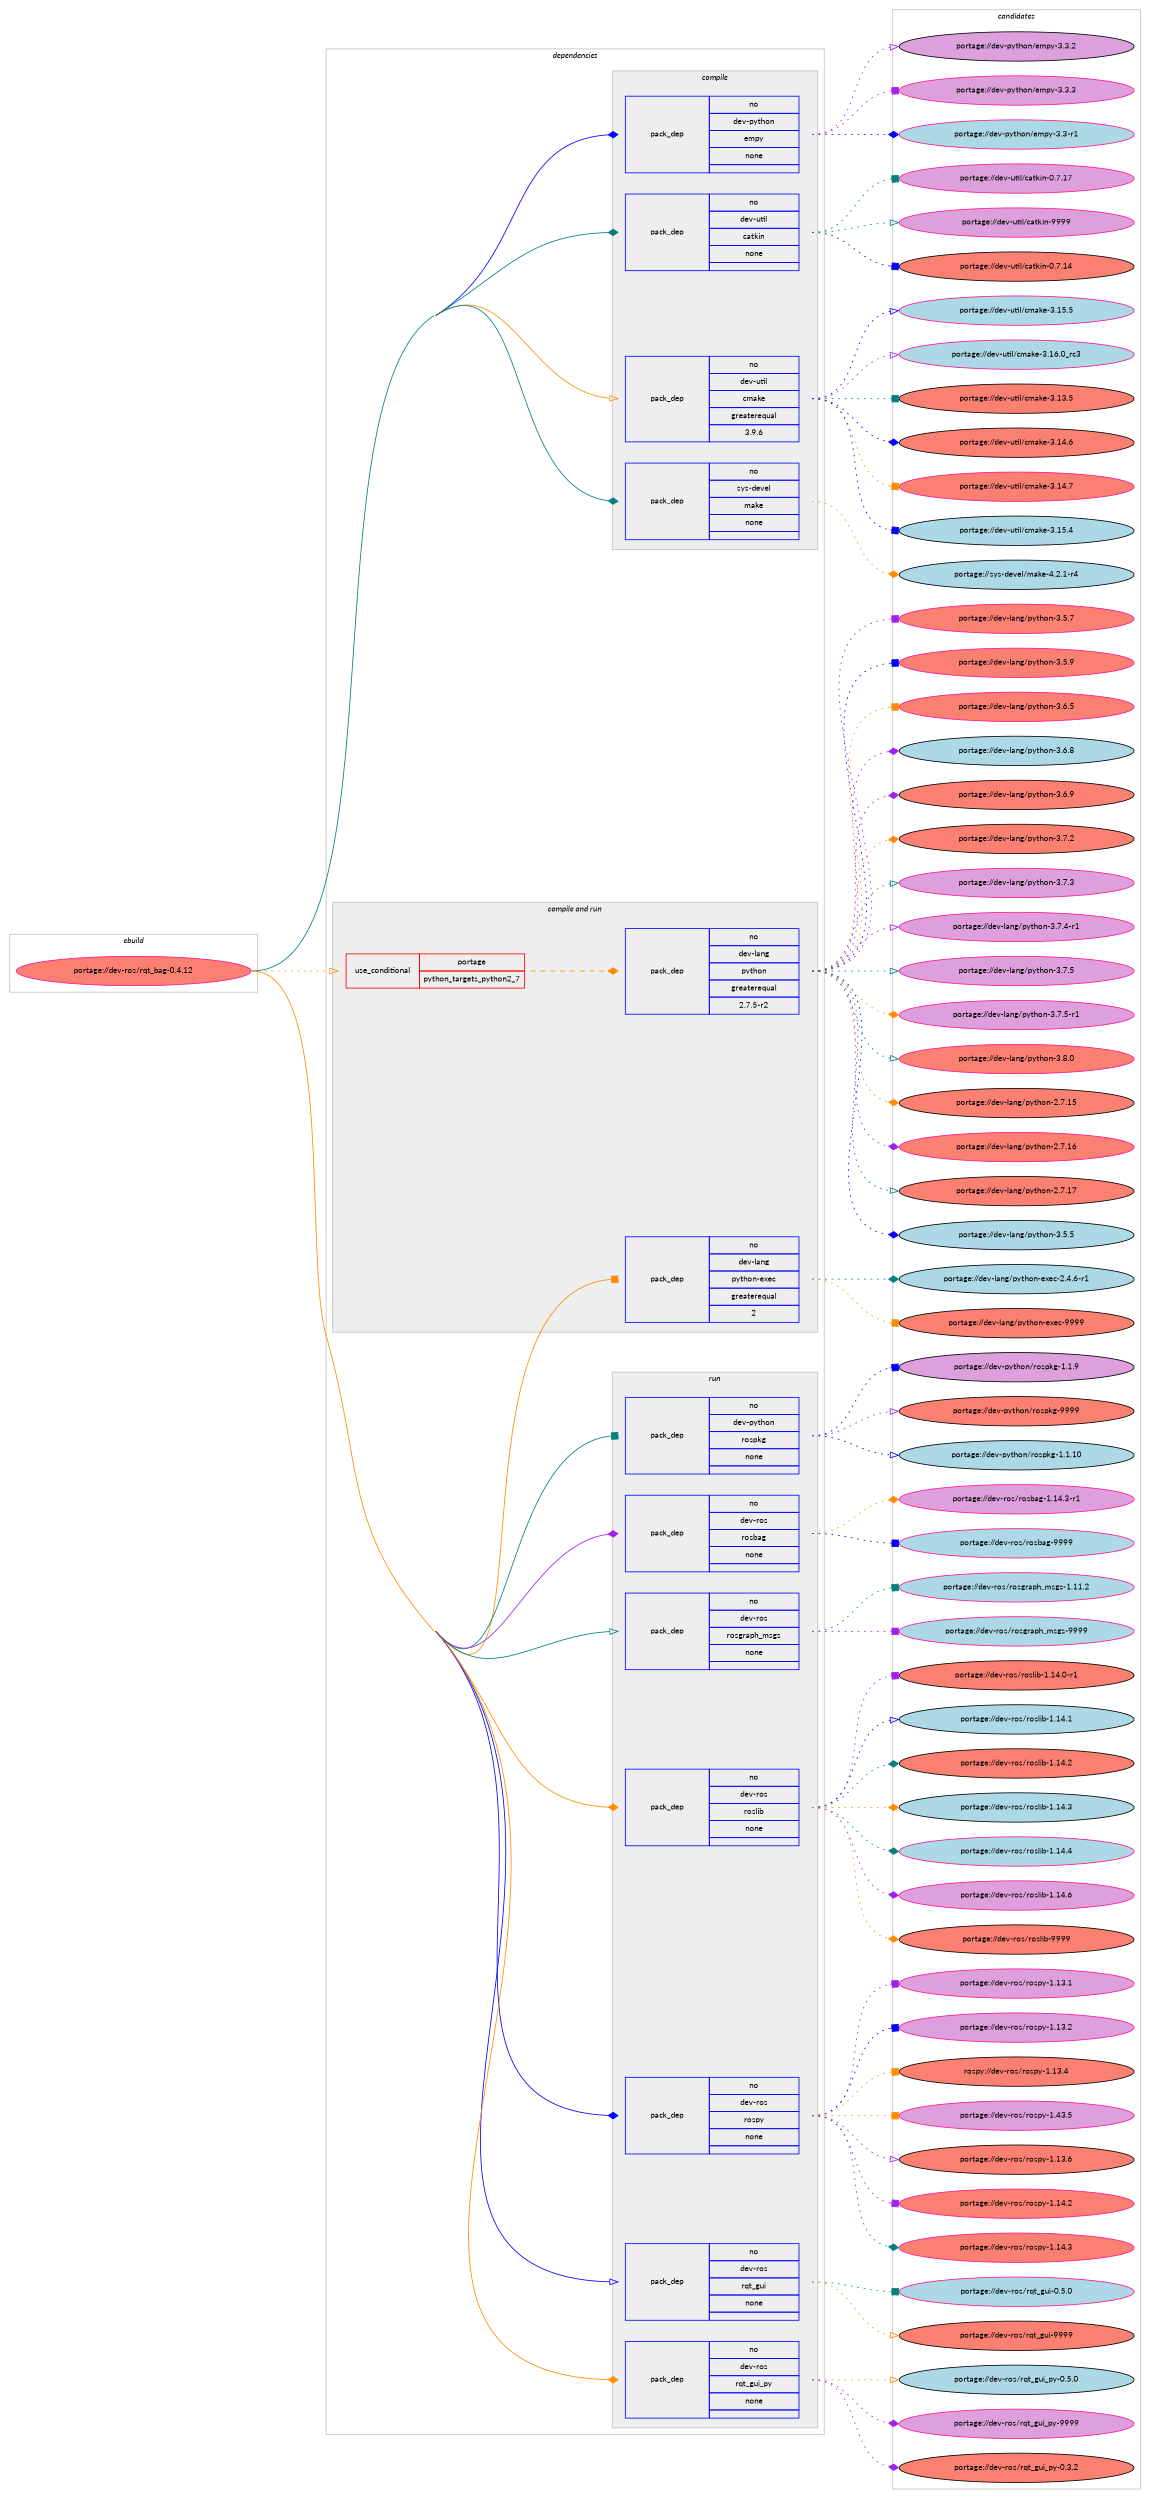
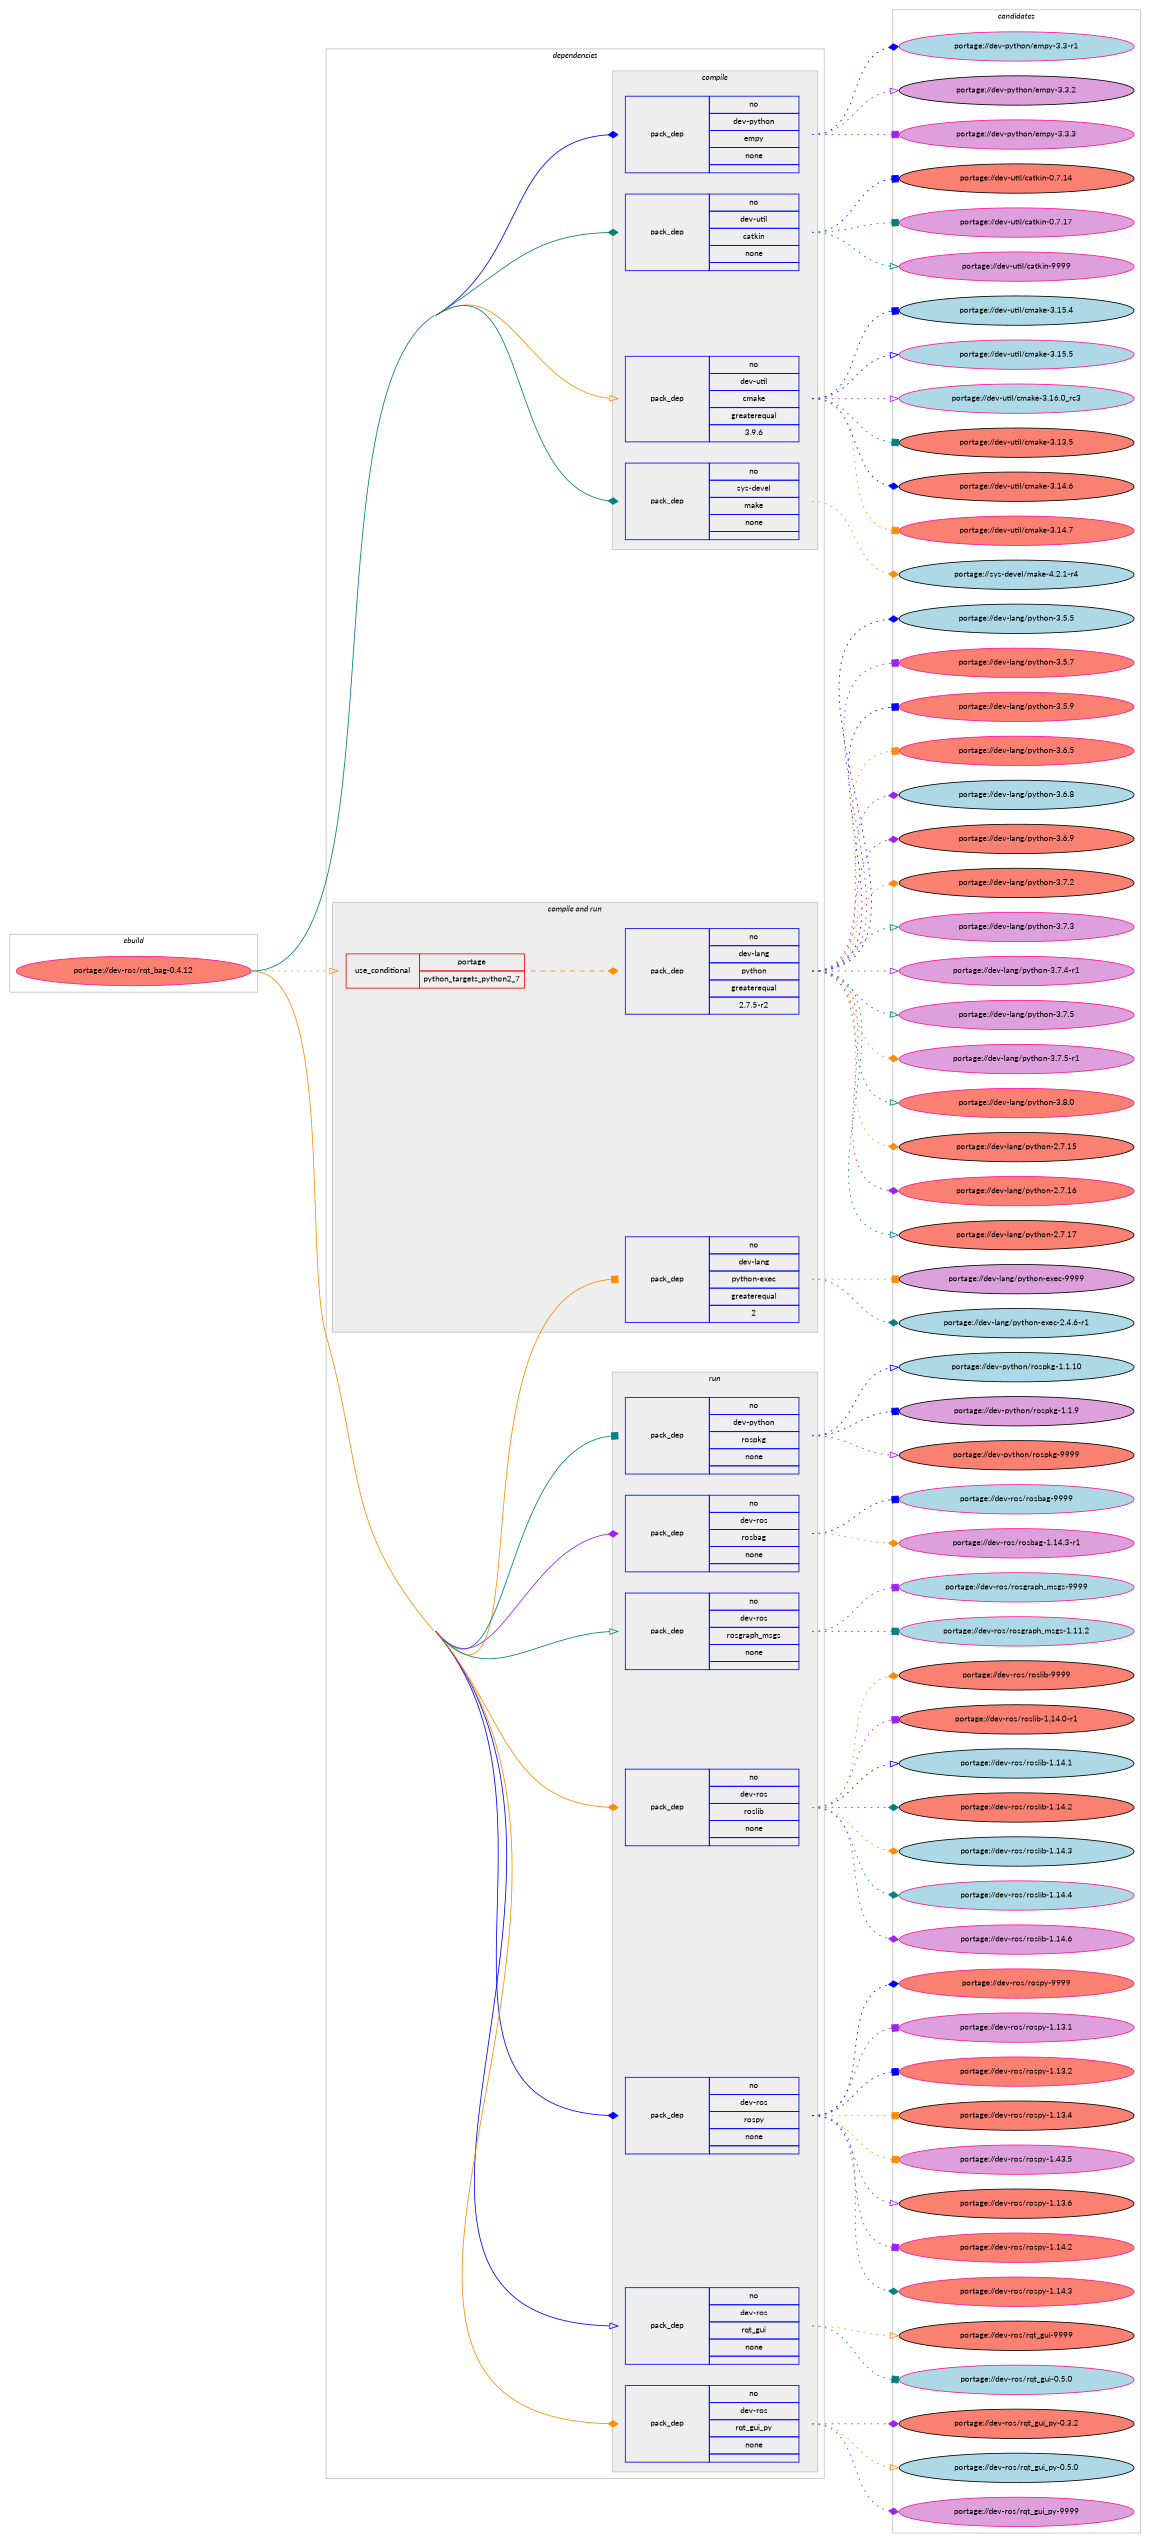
node "portage://dev-lang/python-exec-9999": fillcolor salmon -> plum
node "portage://dev-ros/rospy-9999": added
node "portage://dev-ros/rospy-1.13.2": fillcolor plum -> salmon
node "rospy://dev-ros/rospy-1.13.4": label "rospy://dev-ros/rospy-1.13.4" -> "portage://dev-ros/rospy-1.13.4"
